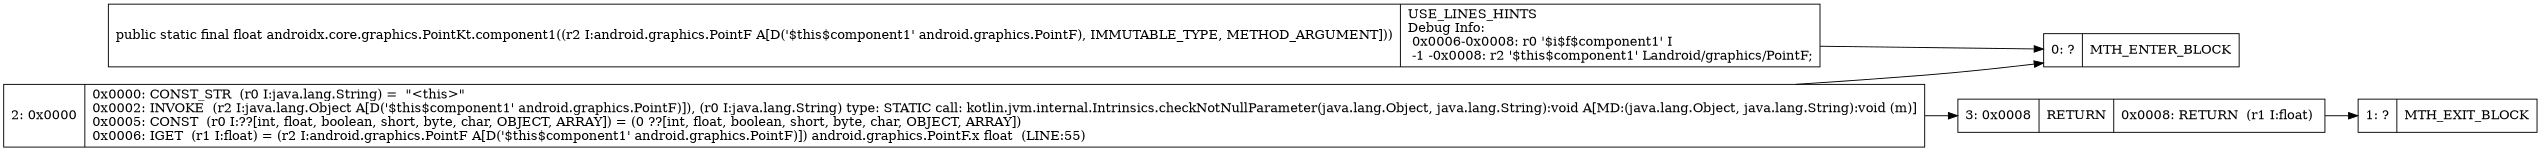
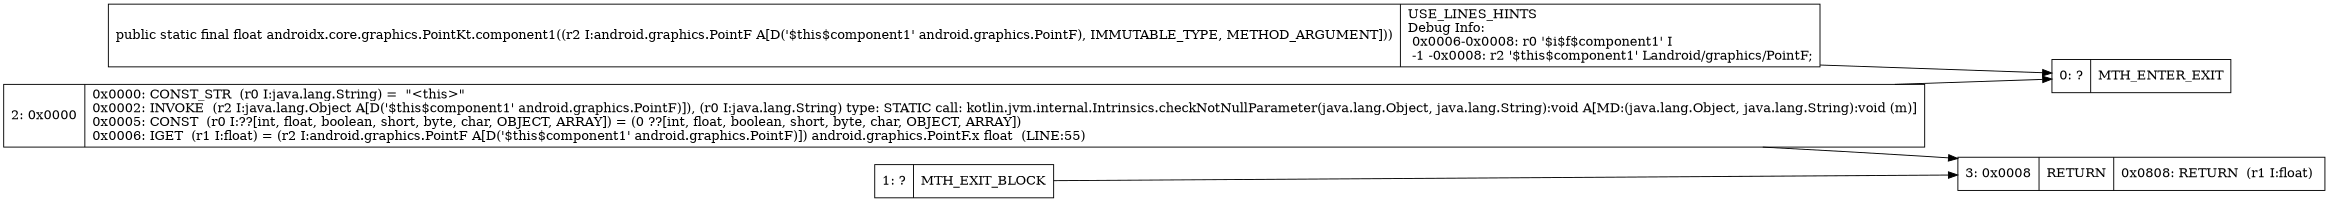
node "0: ?": text "MTH_ENTER_BLOCK" -> "MTH_ENTER_EXIT"
node "3: 0x0008": text "0x0008: RETURN  (r1 I:float)" -> "0x0808: RETURN  (r1 I:float)"
edge "3: 0x0008" -> "1: ?": reversed
